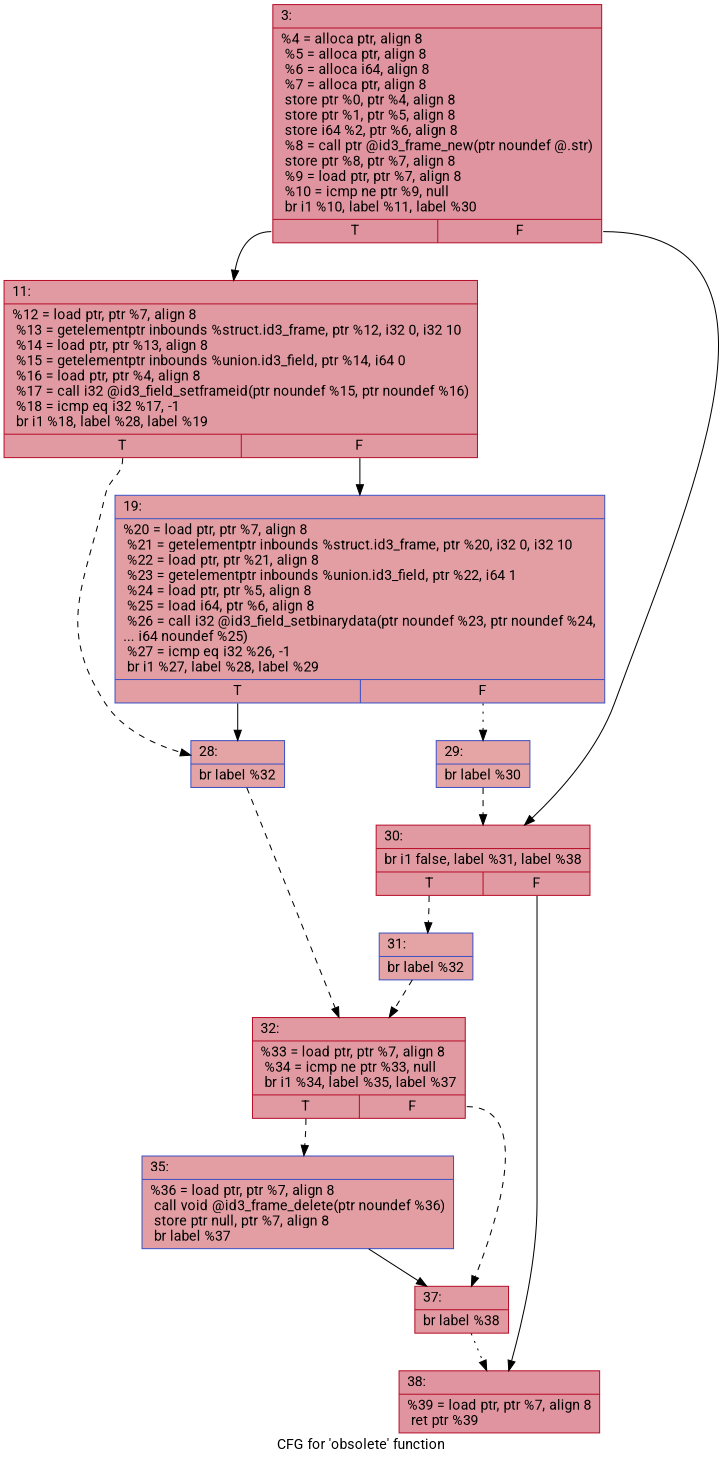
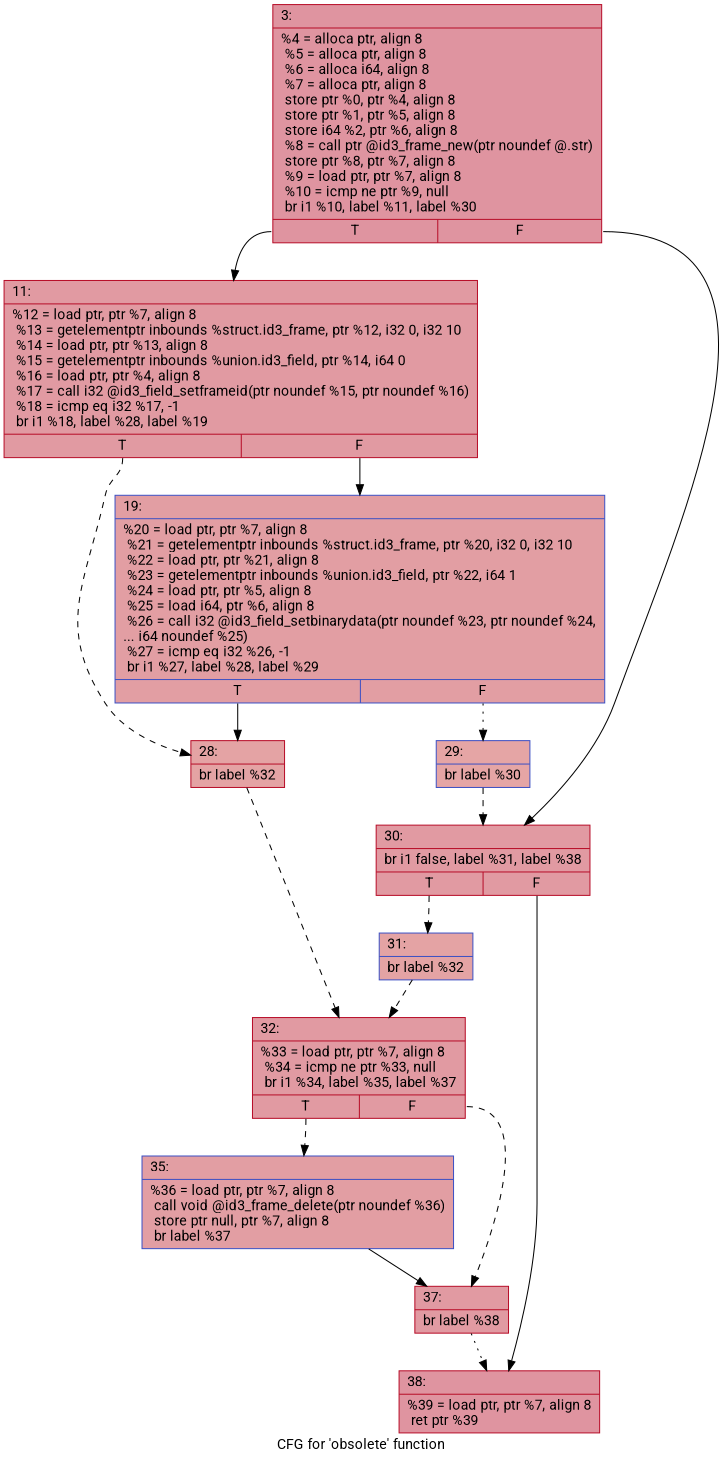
node "28:": color #3d50c3ff -> #b70d28ff
